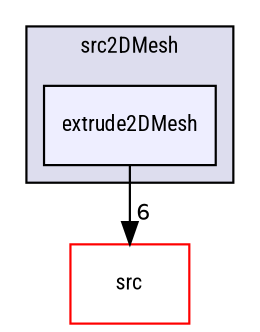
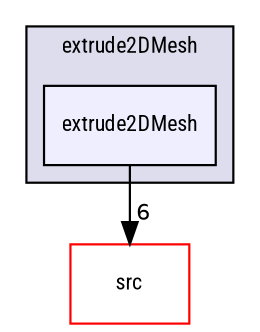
cluster "src2DMesh": label "src2DMesh" -> "extrude2DMesh"
